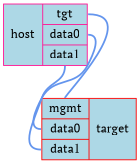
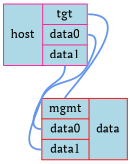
node "mgmt": text "target" -> "data"
